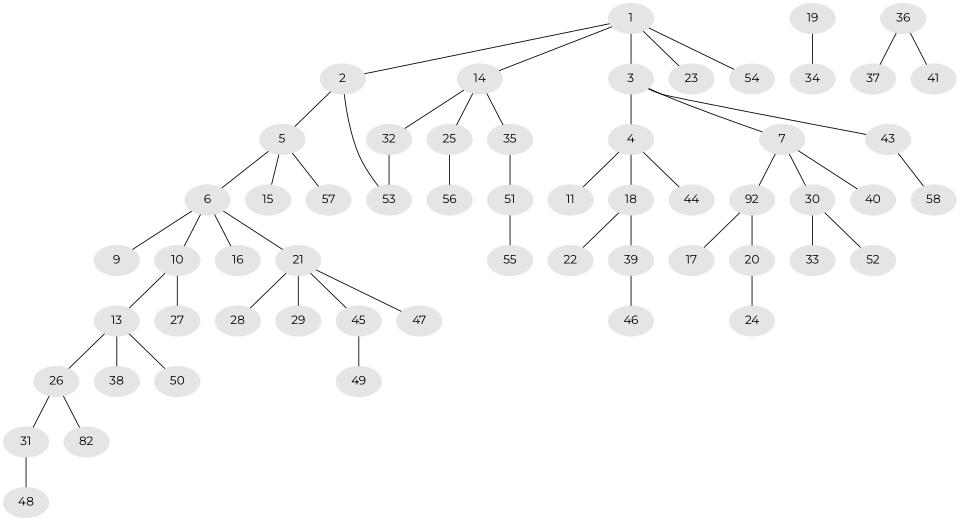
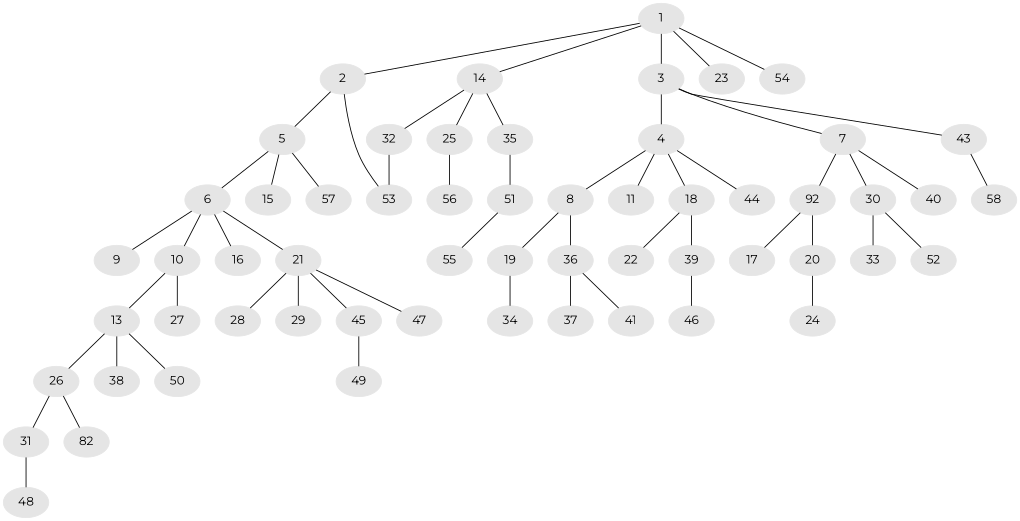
node "8": added
